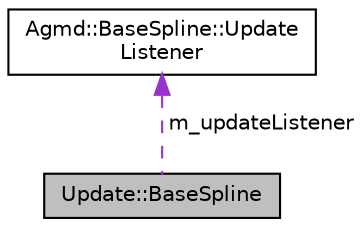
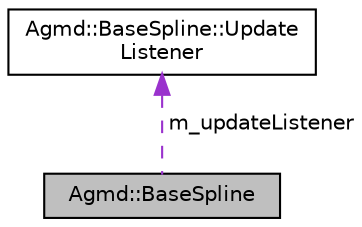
node "Update::BaseSpline": label "Update::BaseSpline" -> "Agmd::BaseSpline"
